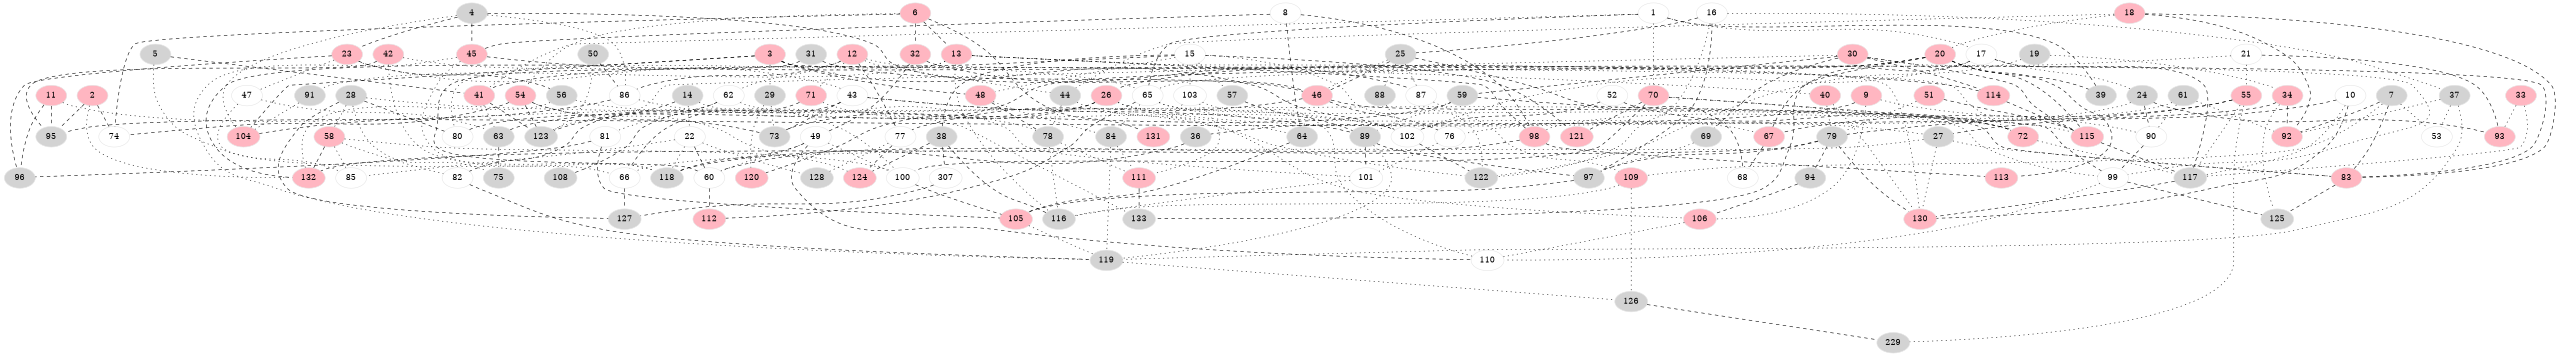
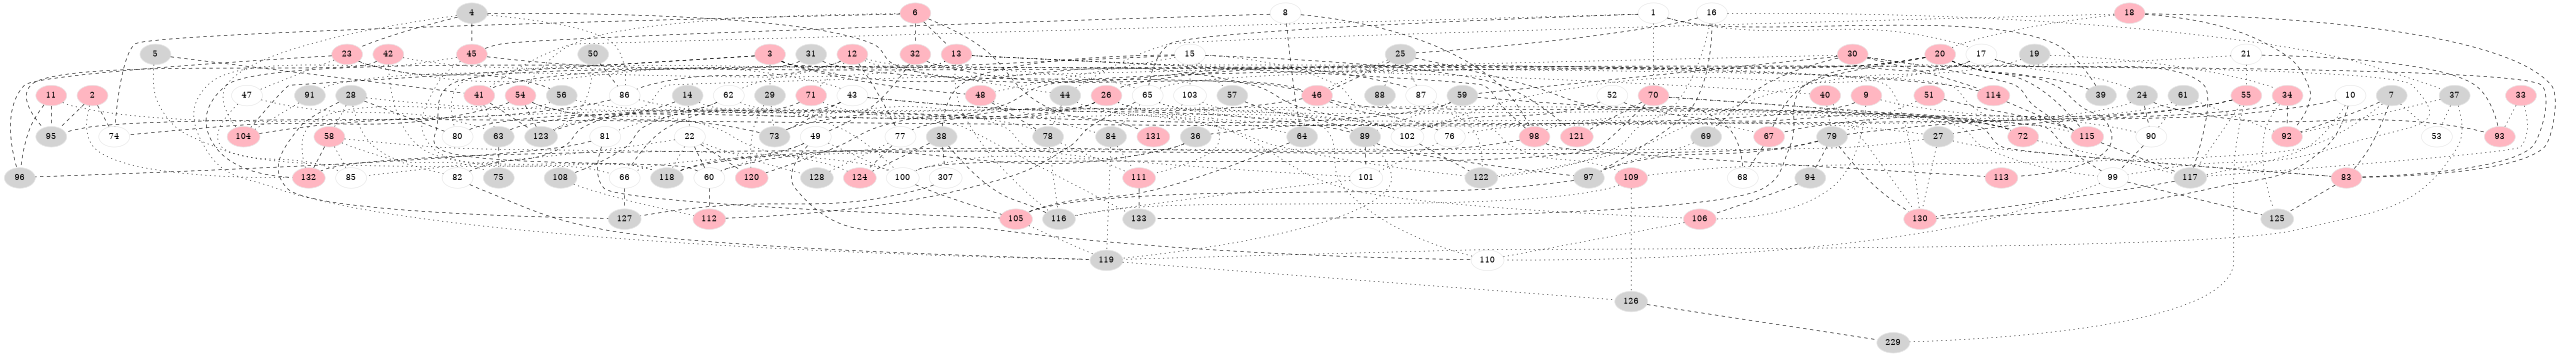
edge "22" -- "120": added
edge "36" -- "100": added
edge "108" -- "112": added
